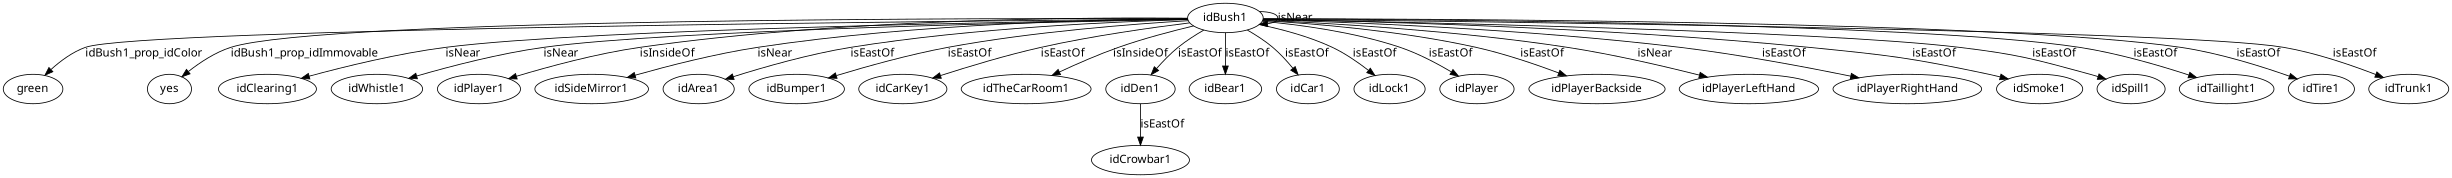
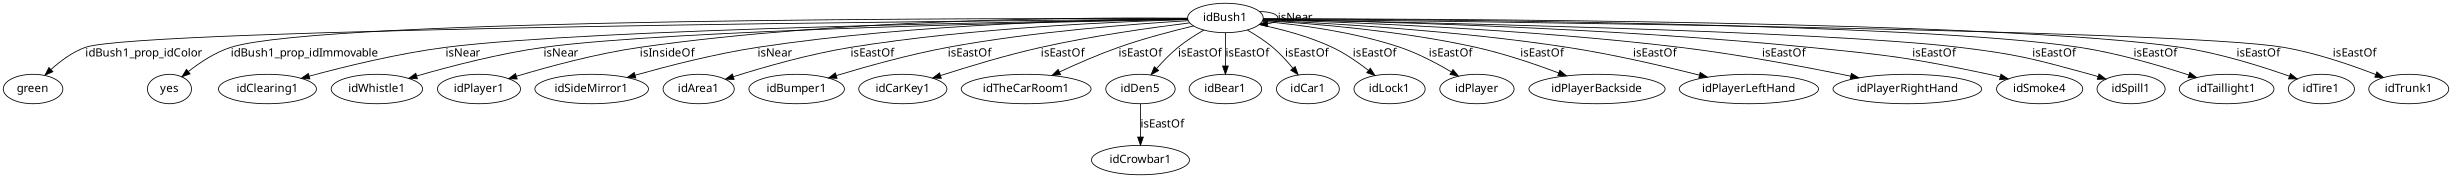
edge "idBush1" -> "idTheCarRoom1": label "isInsideOf" -> "isEastOf"
edge "idBush1" -> "idPlayerLeftHand": label "isNear" -> "isEastOf"
node "idDen1": label "idDen1" -> "idDen5"
node "idSmoke1": label "idSmoke1" -> "idSmoke4"
